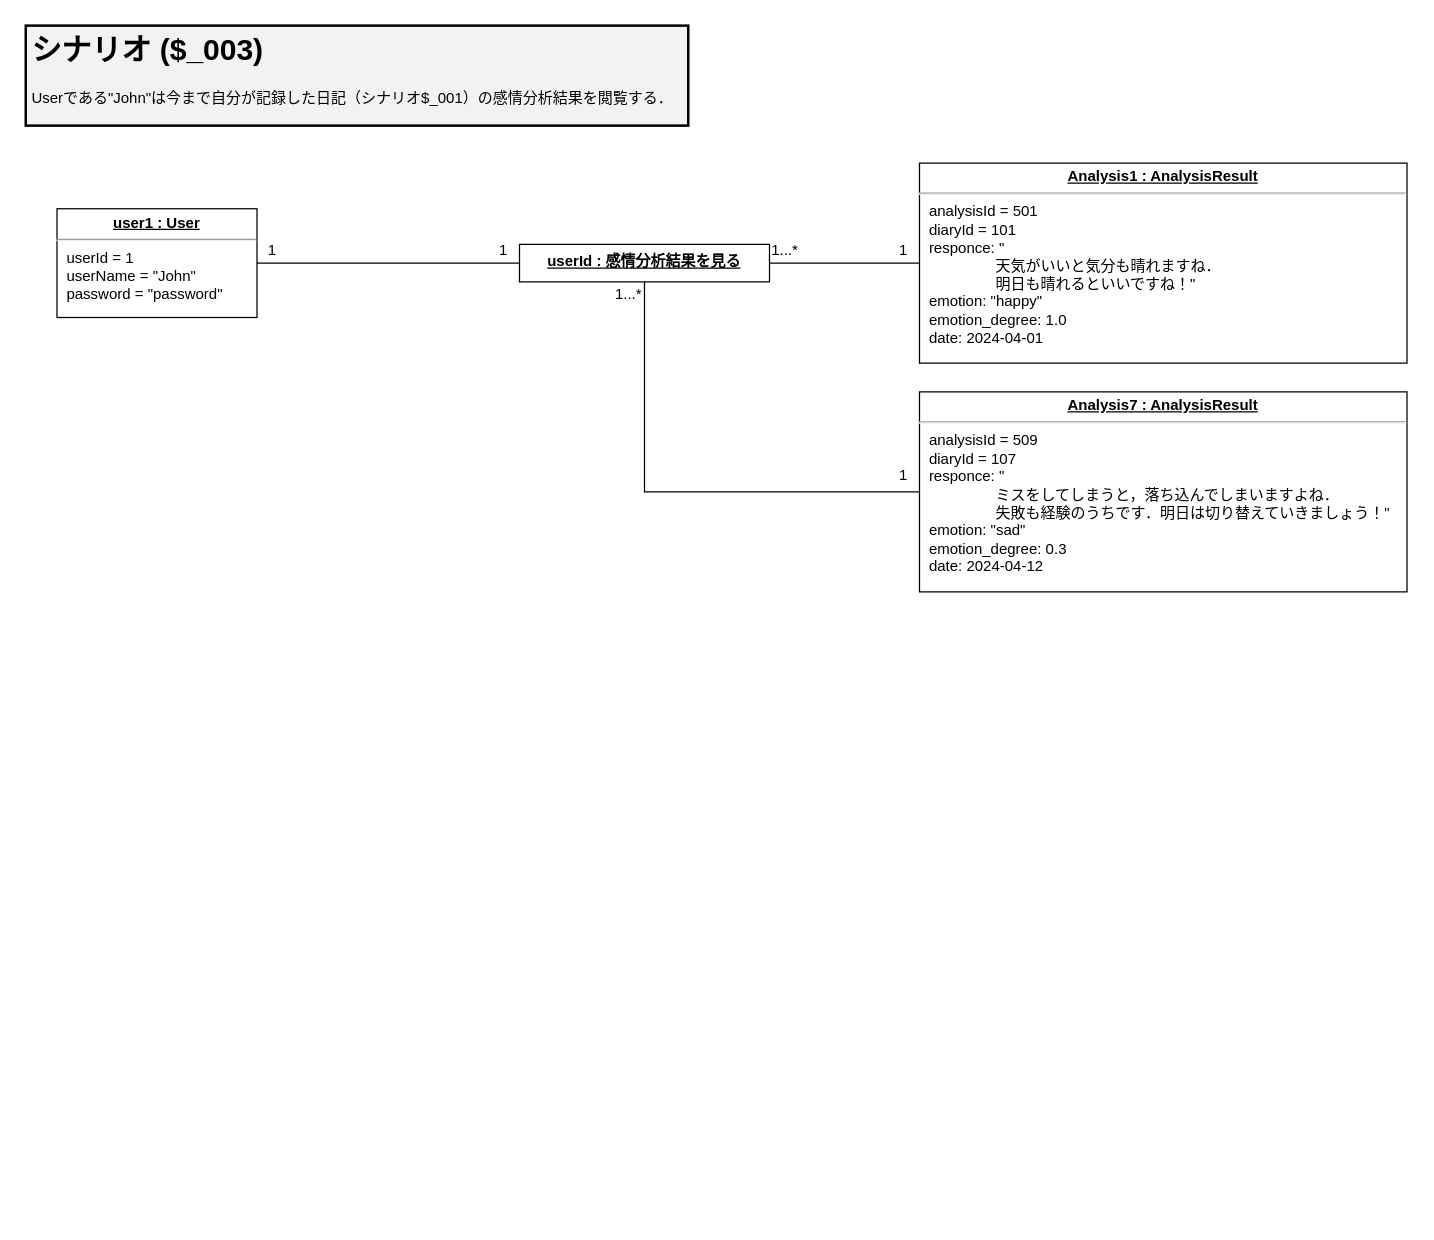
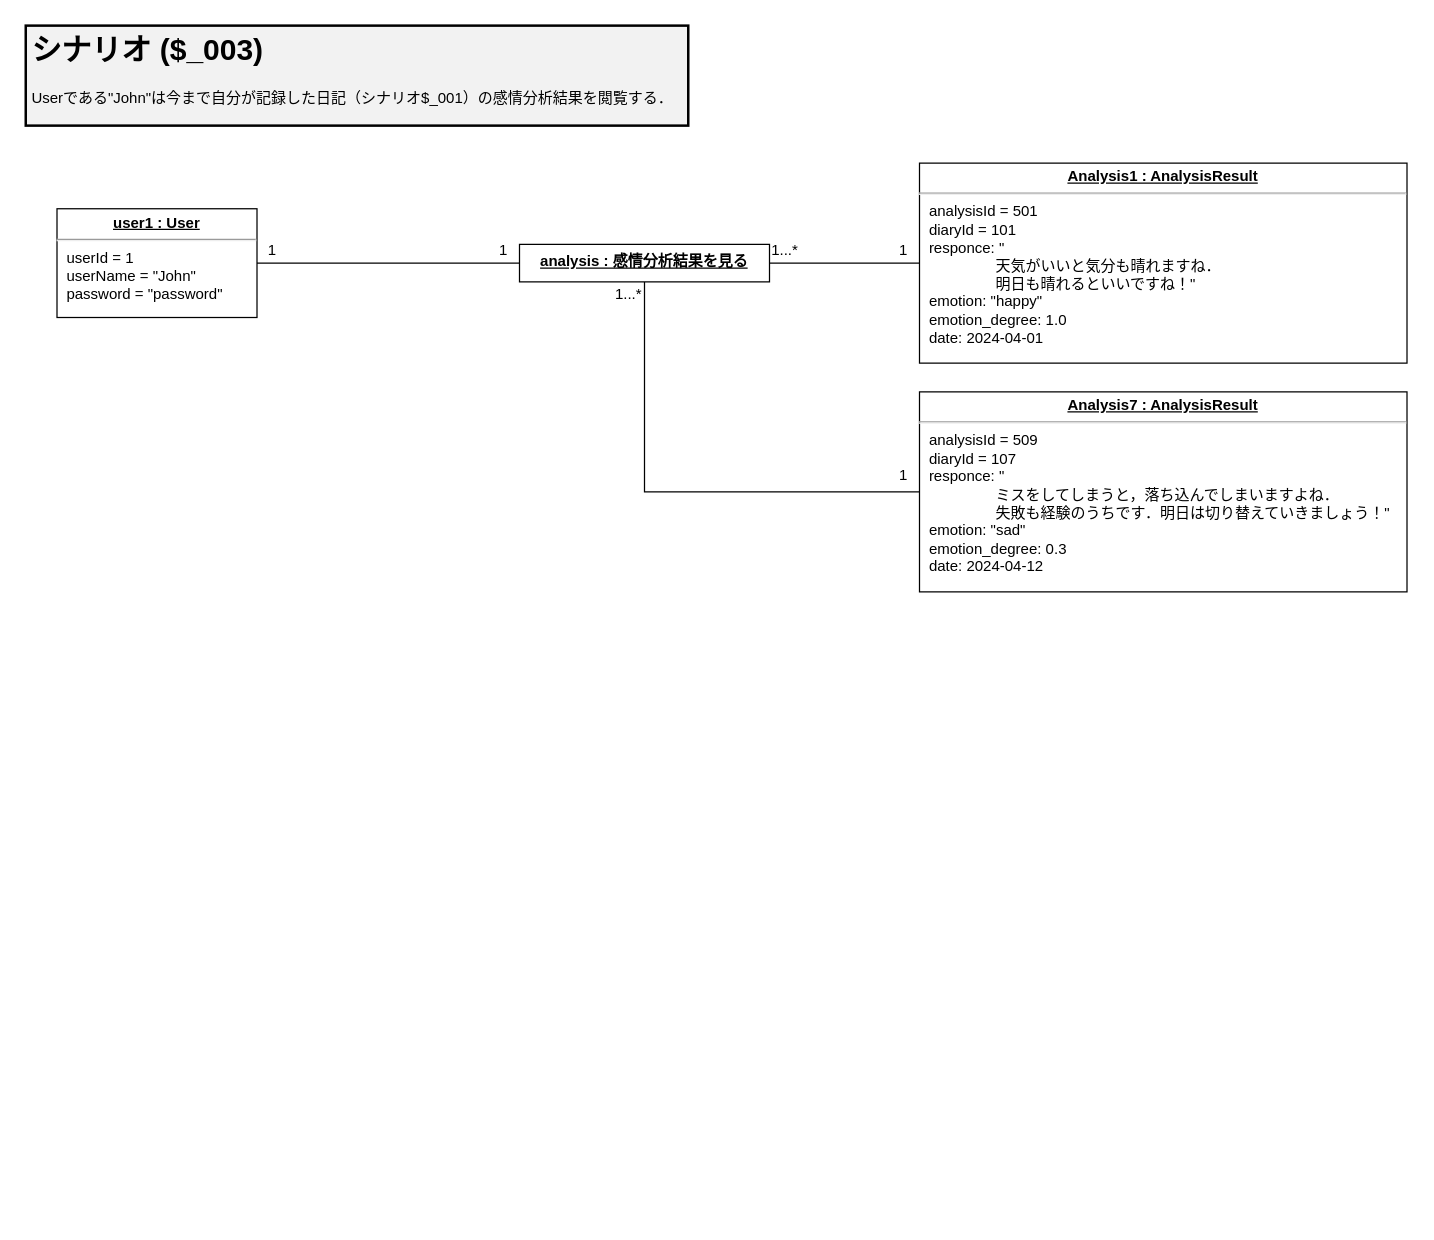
node "userId : 感情分析結果を見る": label "userId : 感情分析結果を見る" -> "analysis : 感情分析結果を見る"
